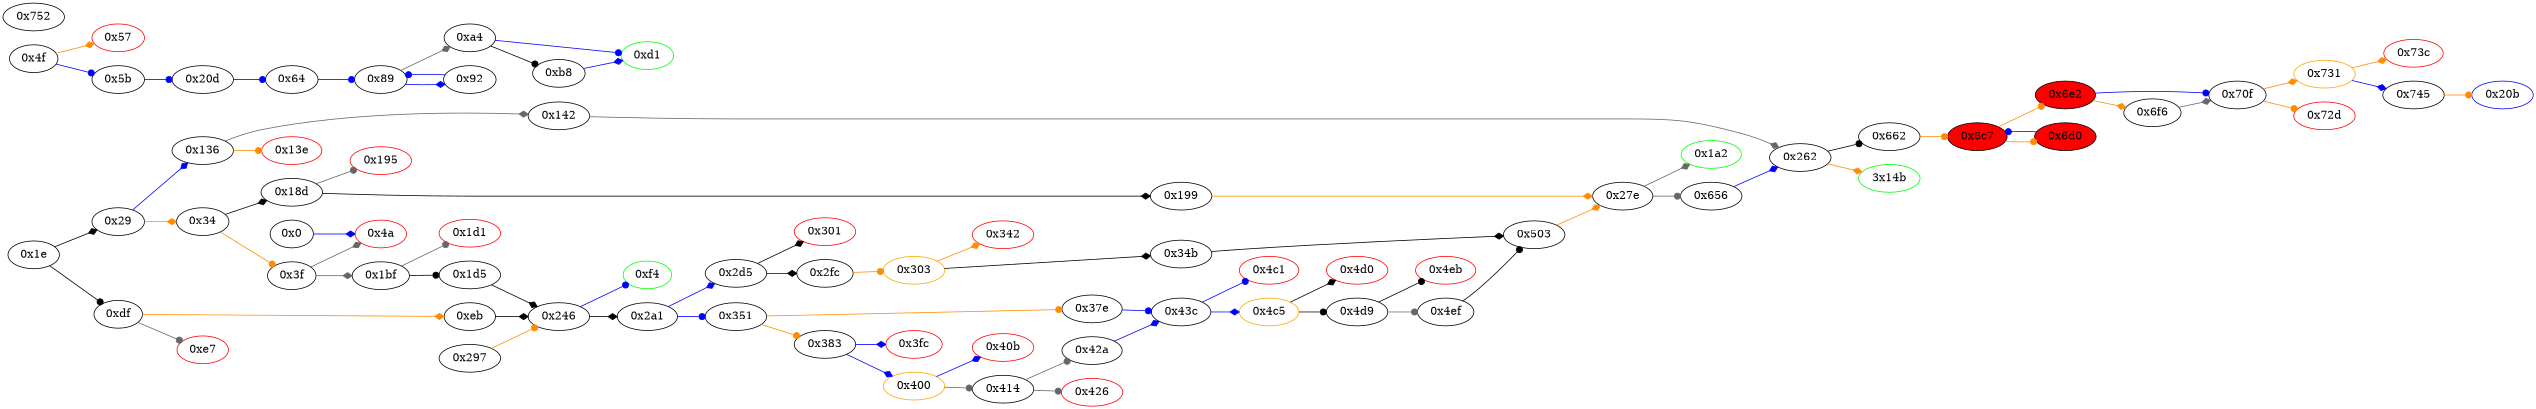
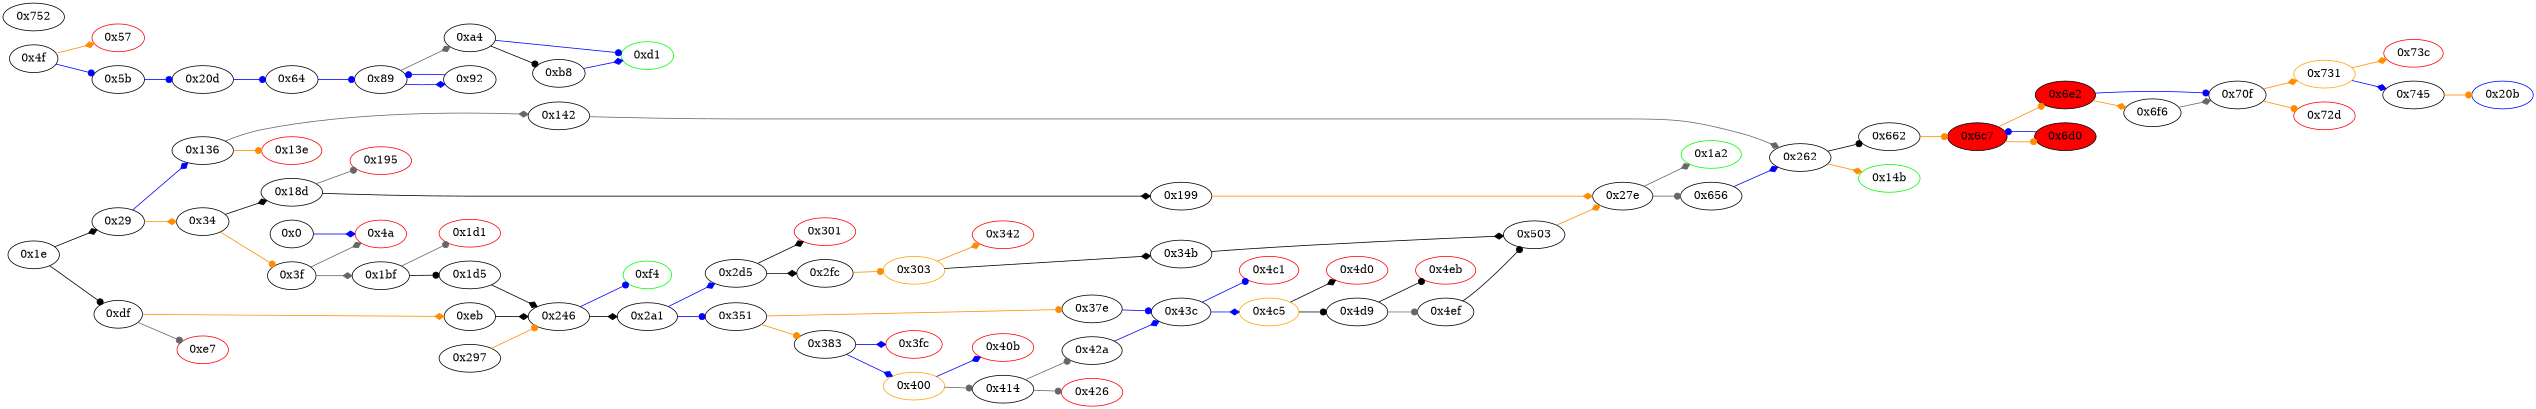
node "3x14b": label "3x14b" -> "0x14b"
